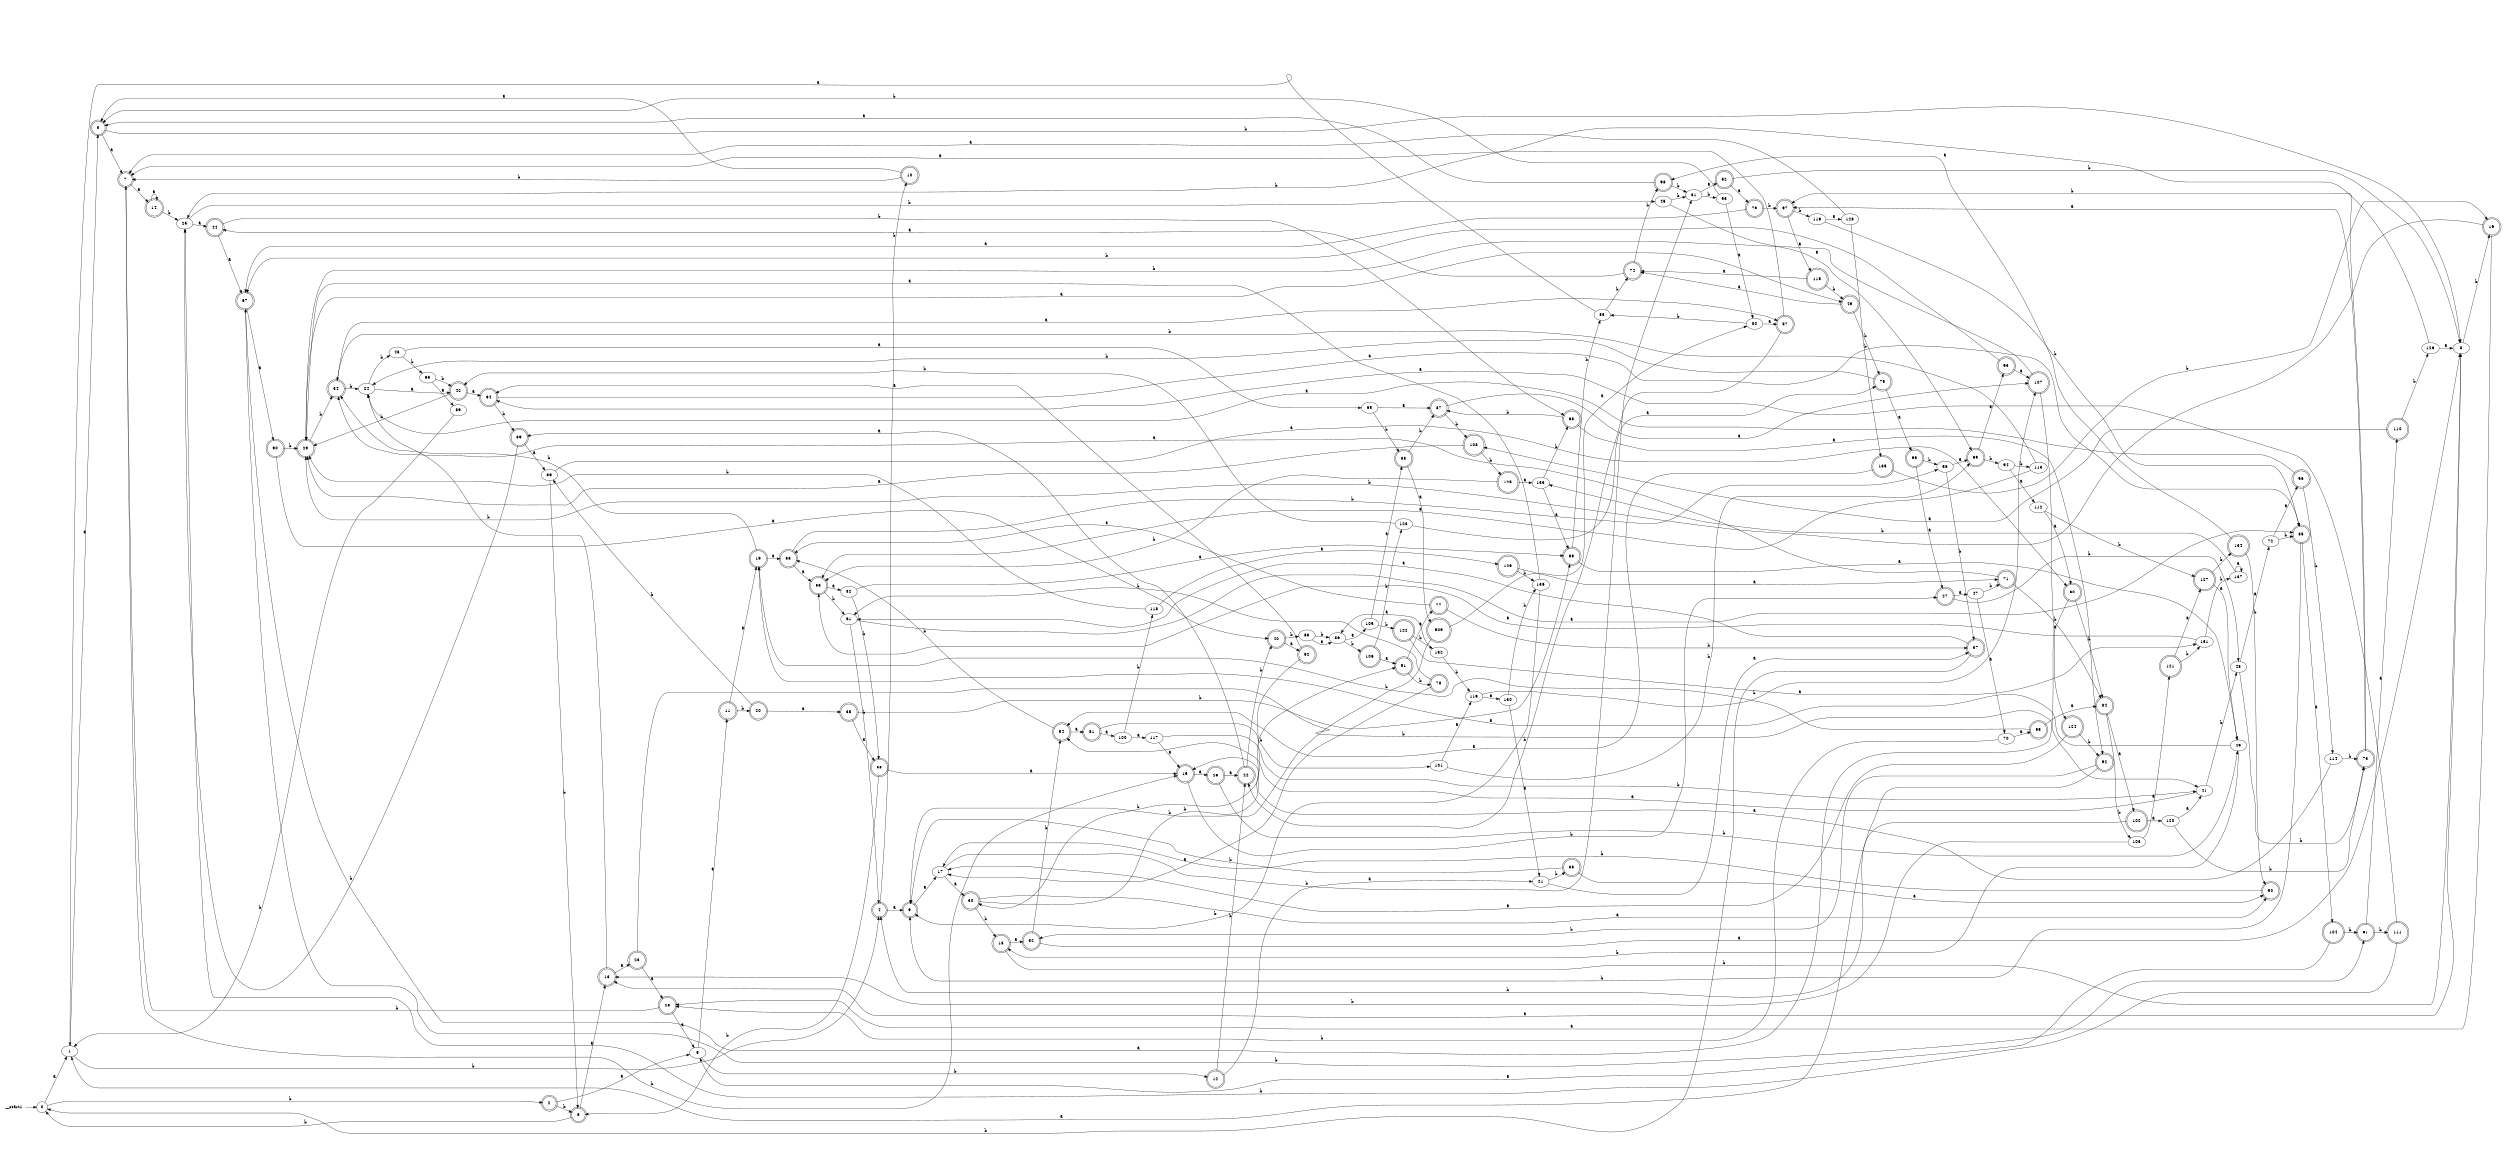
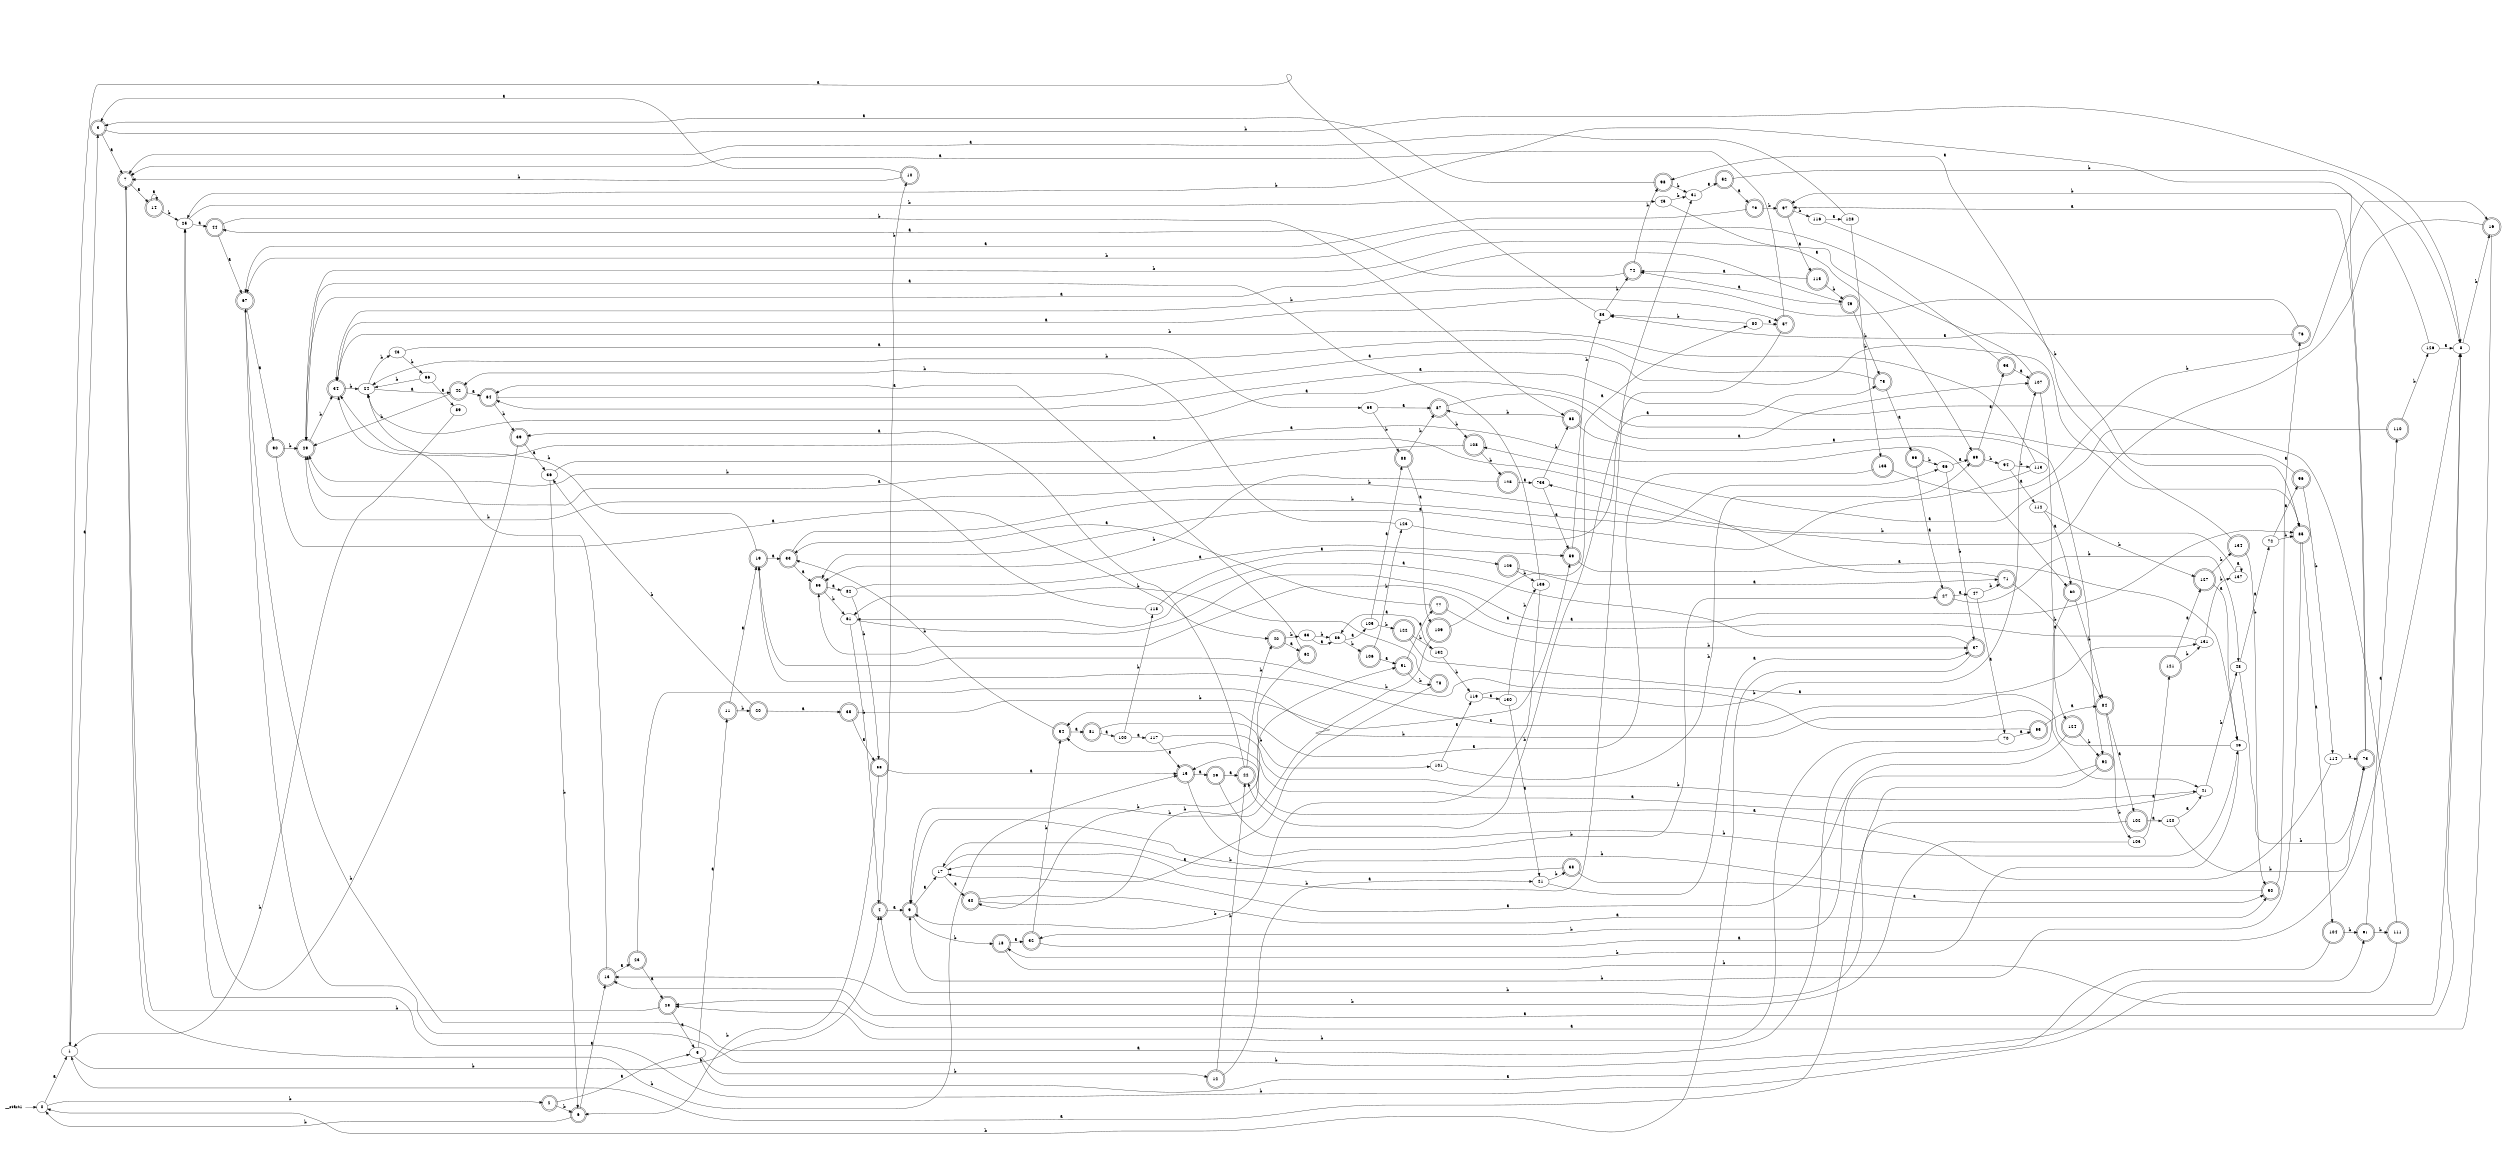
node "53": removed
node "76": added
edge "66" -> "42": now "66" -> "24"
node "133": label "133" -> "733"
node "909": label "909" -> "109"
edge "30" -> "18": now "9" -> "18"
